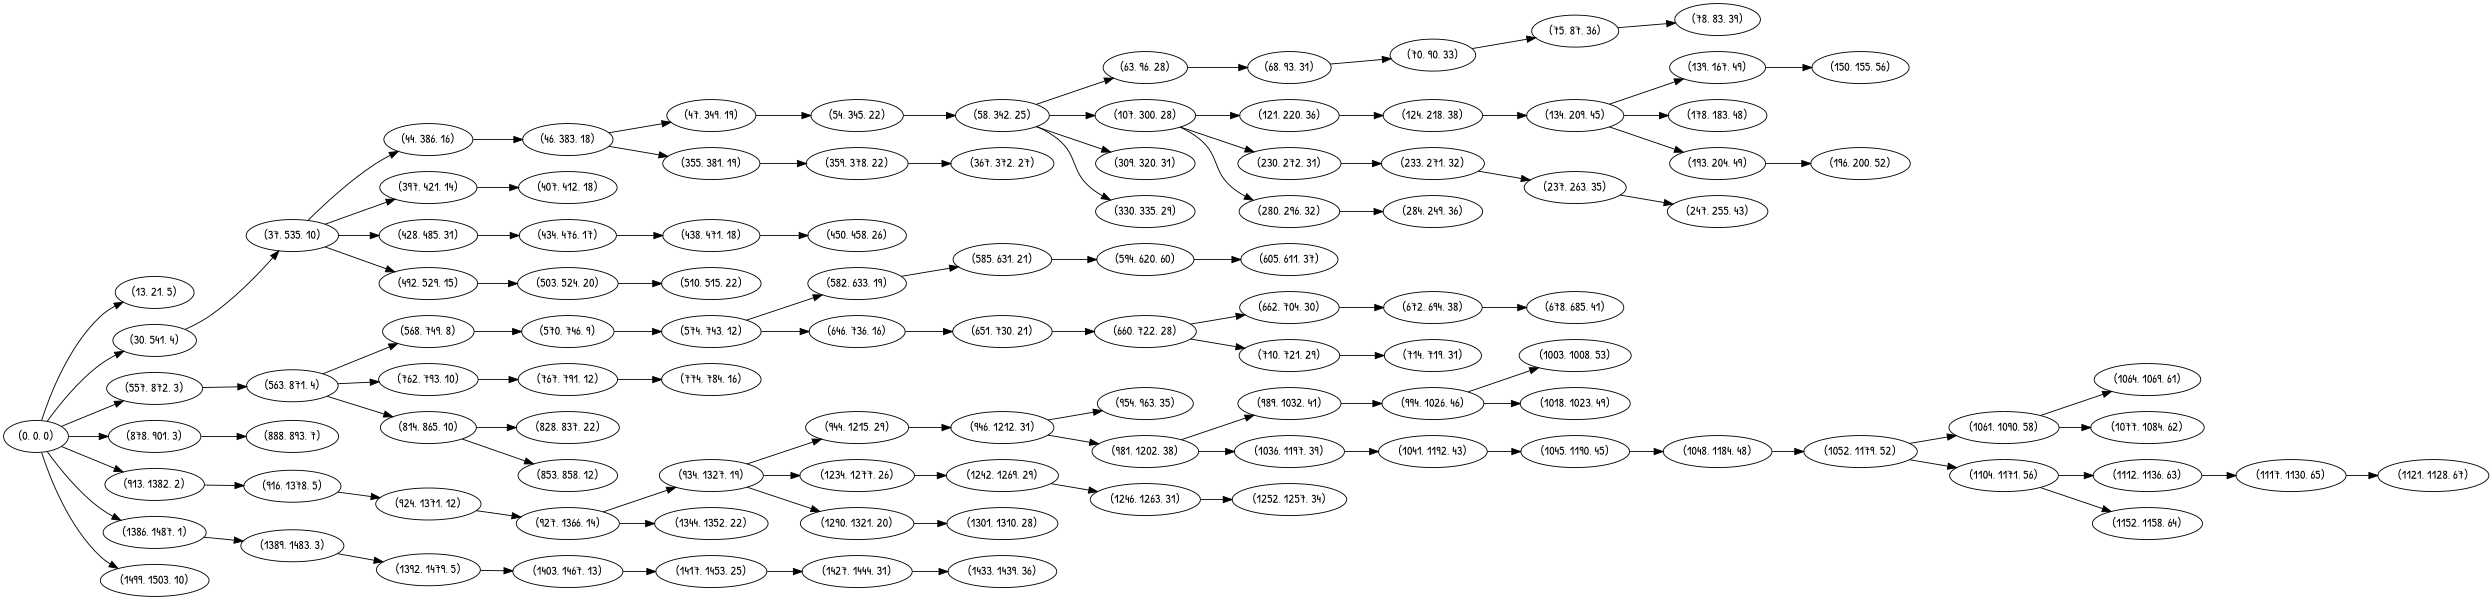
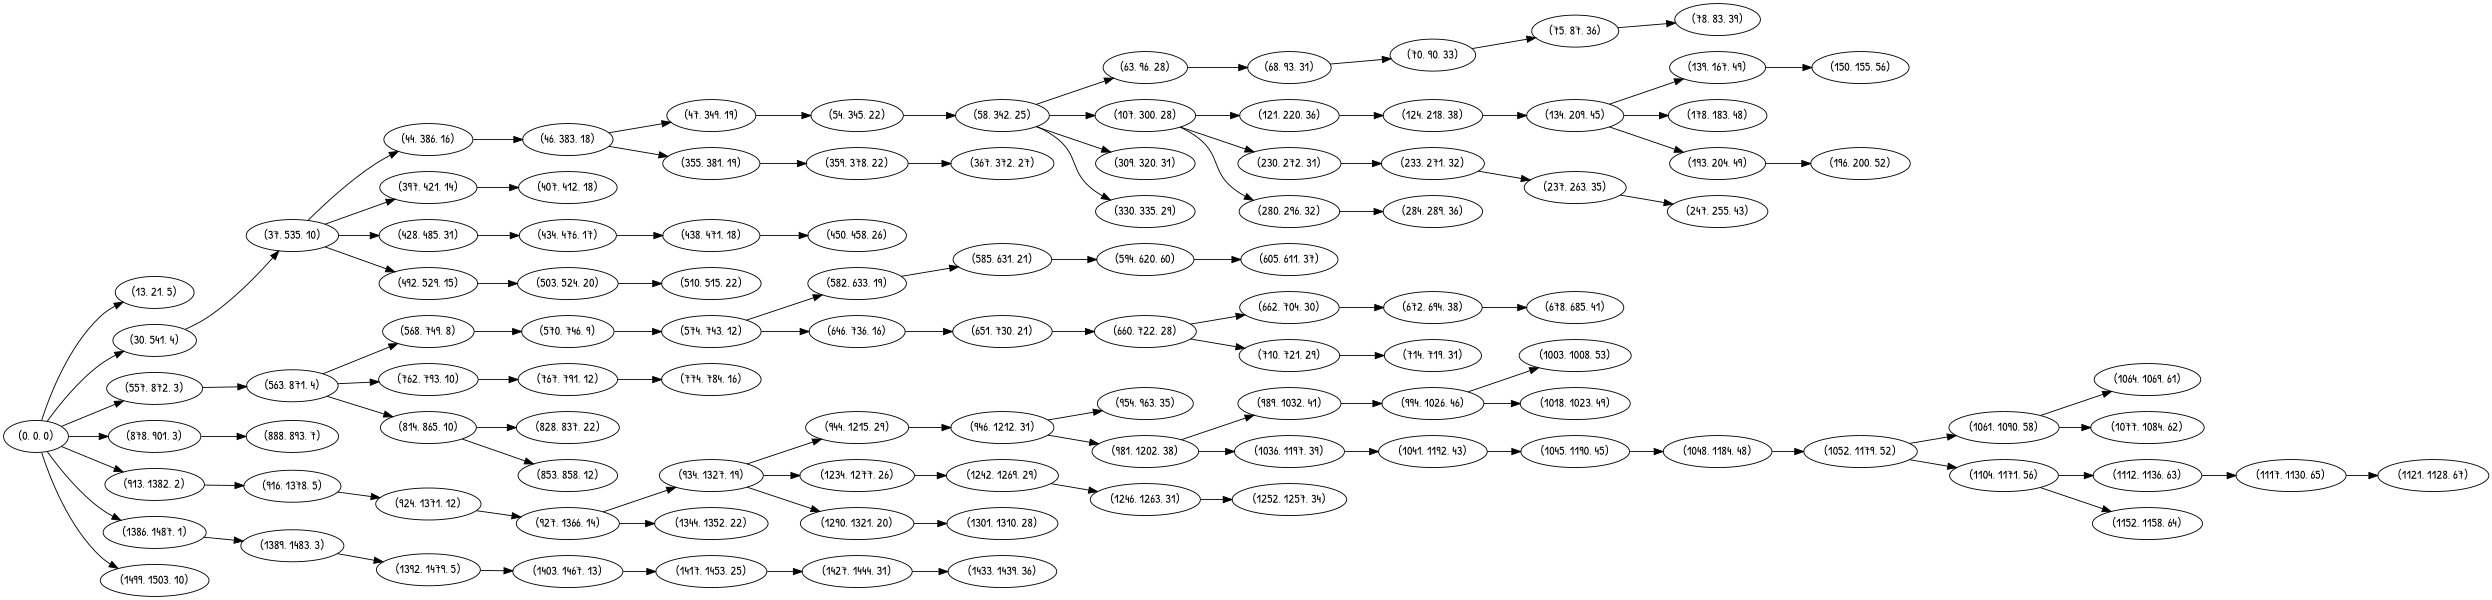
node "(284, 249, 36)": label "(284, 249, 36)" -> "(284, 289, 36)"
